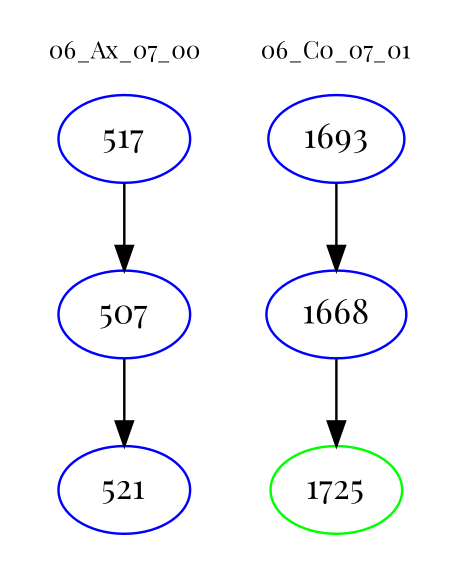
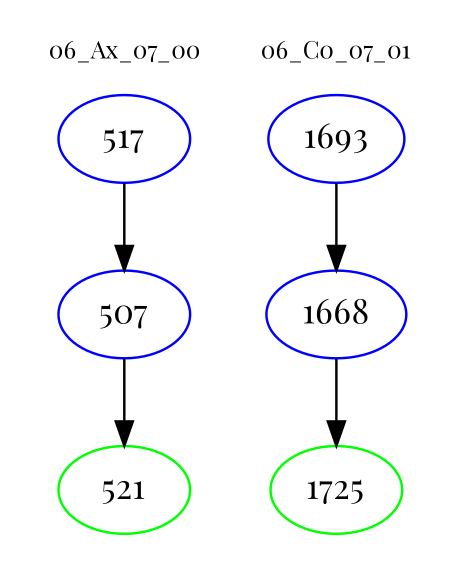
node "521": color blue -> green
